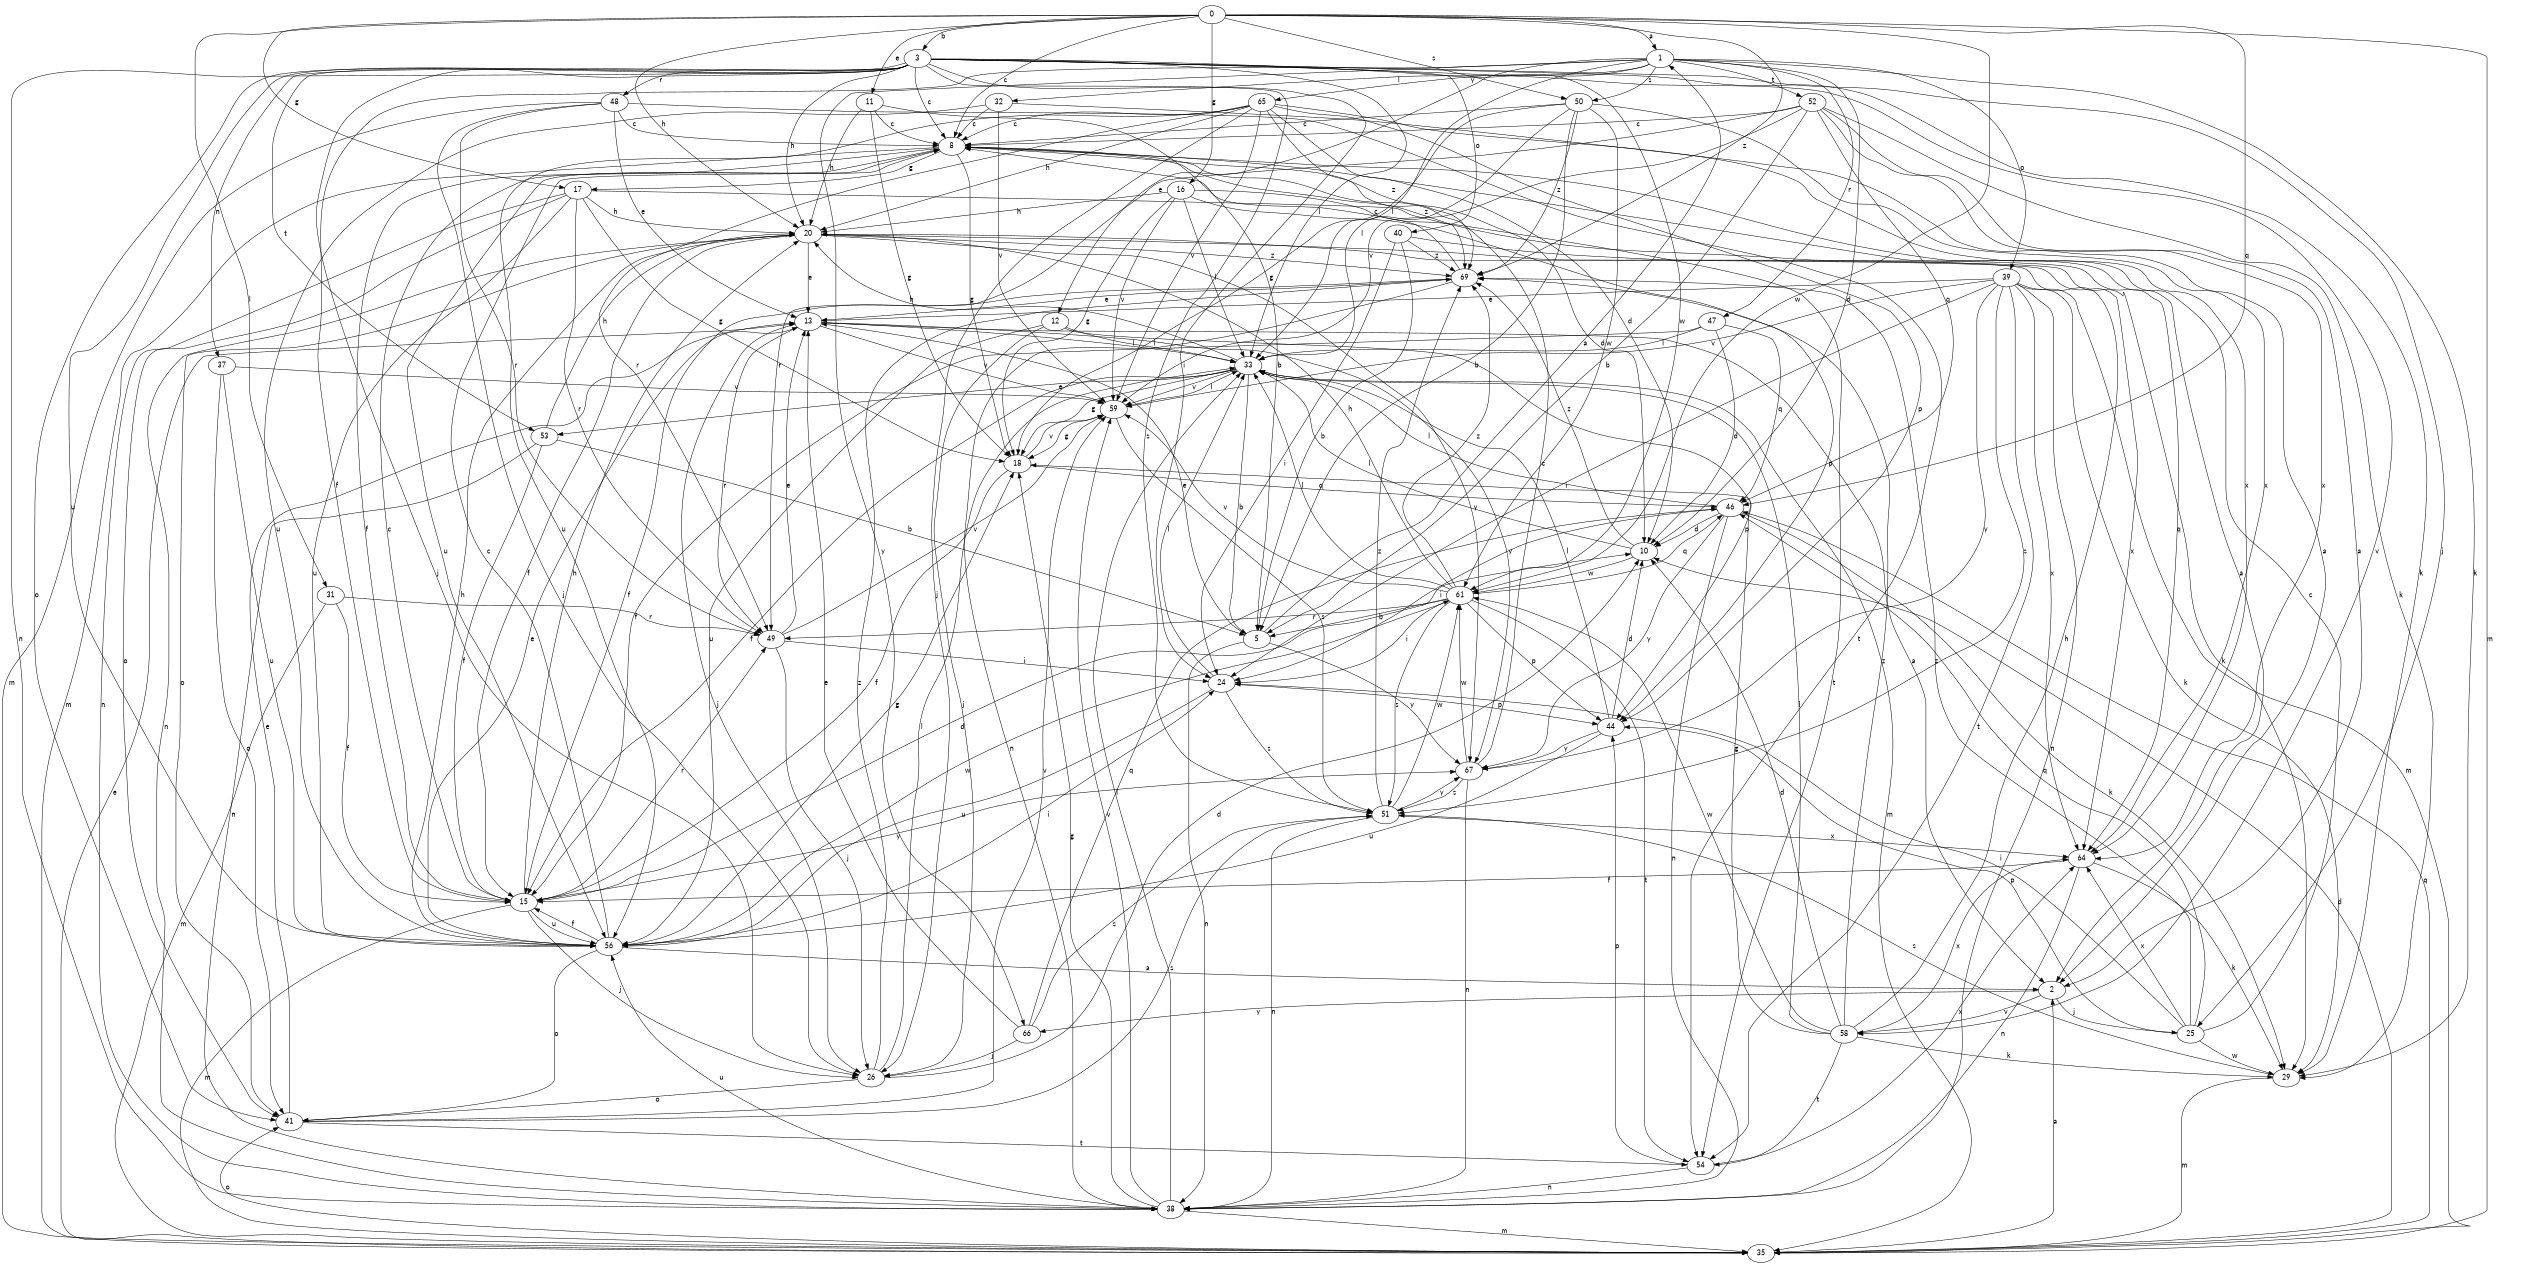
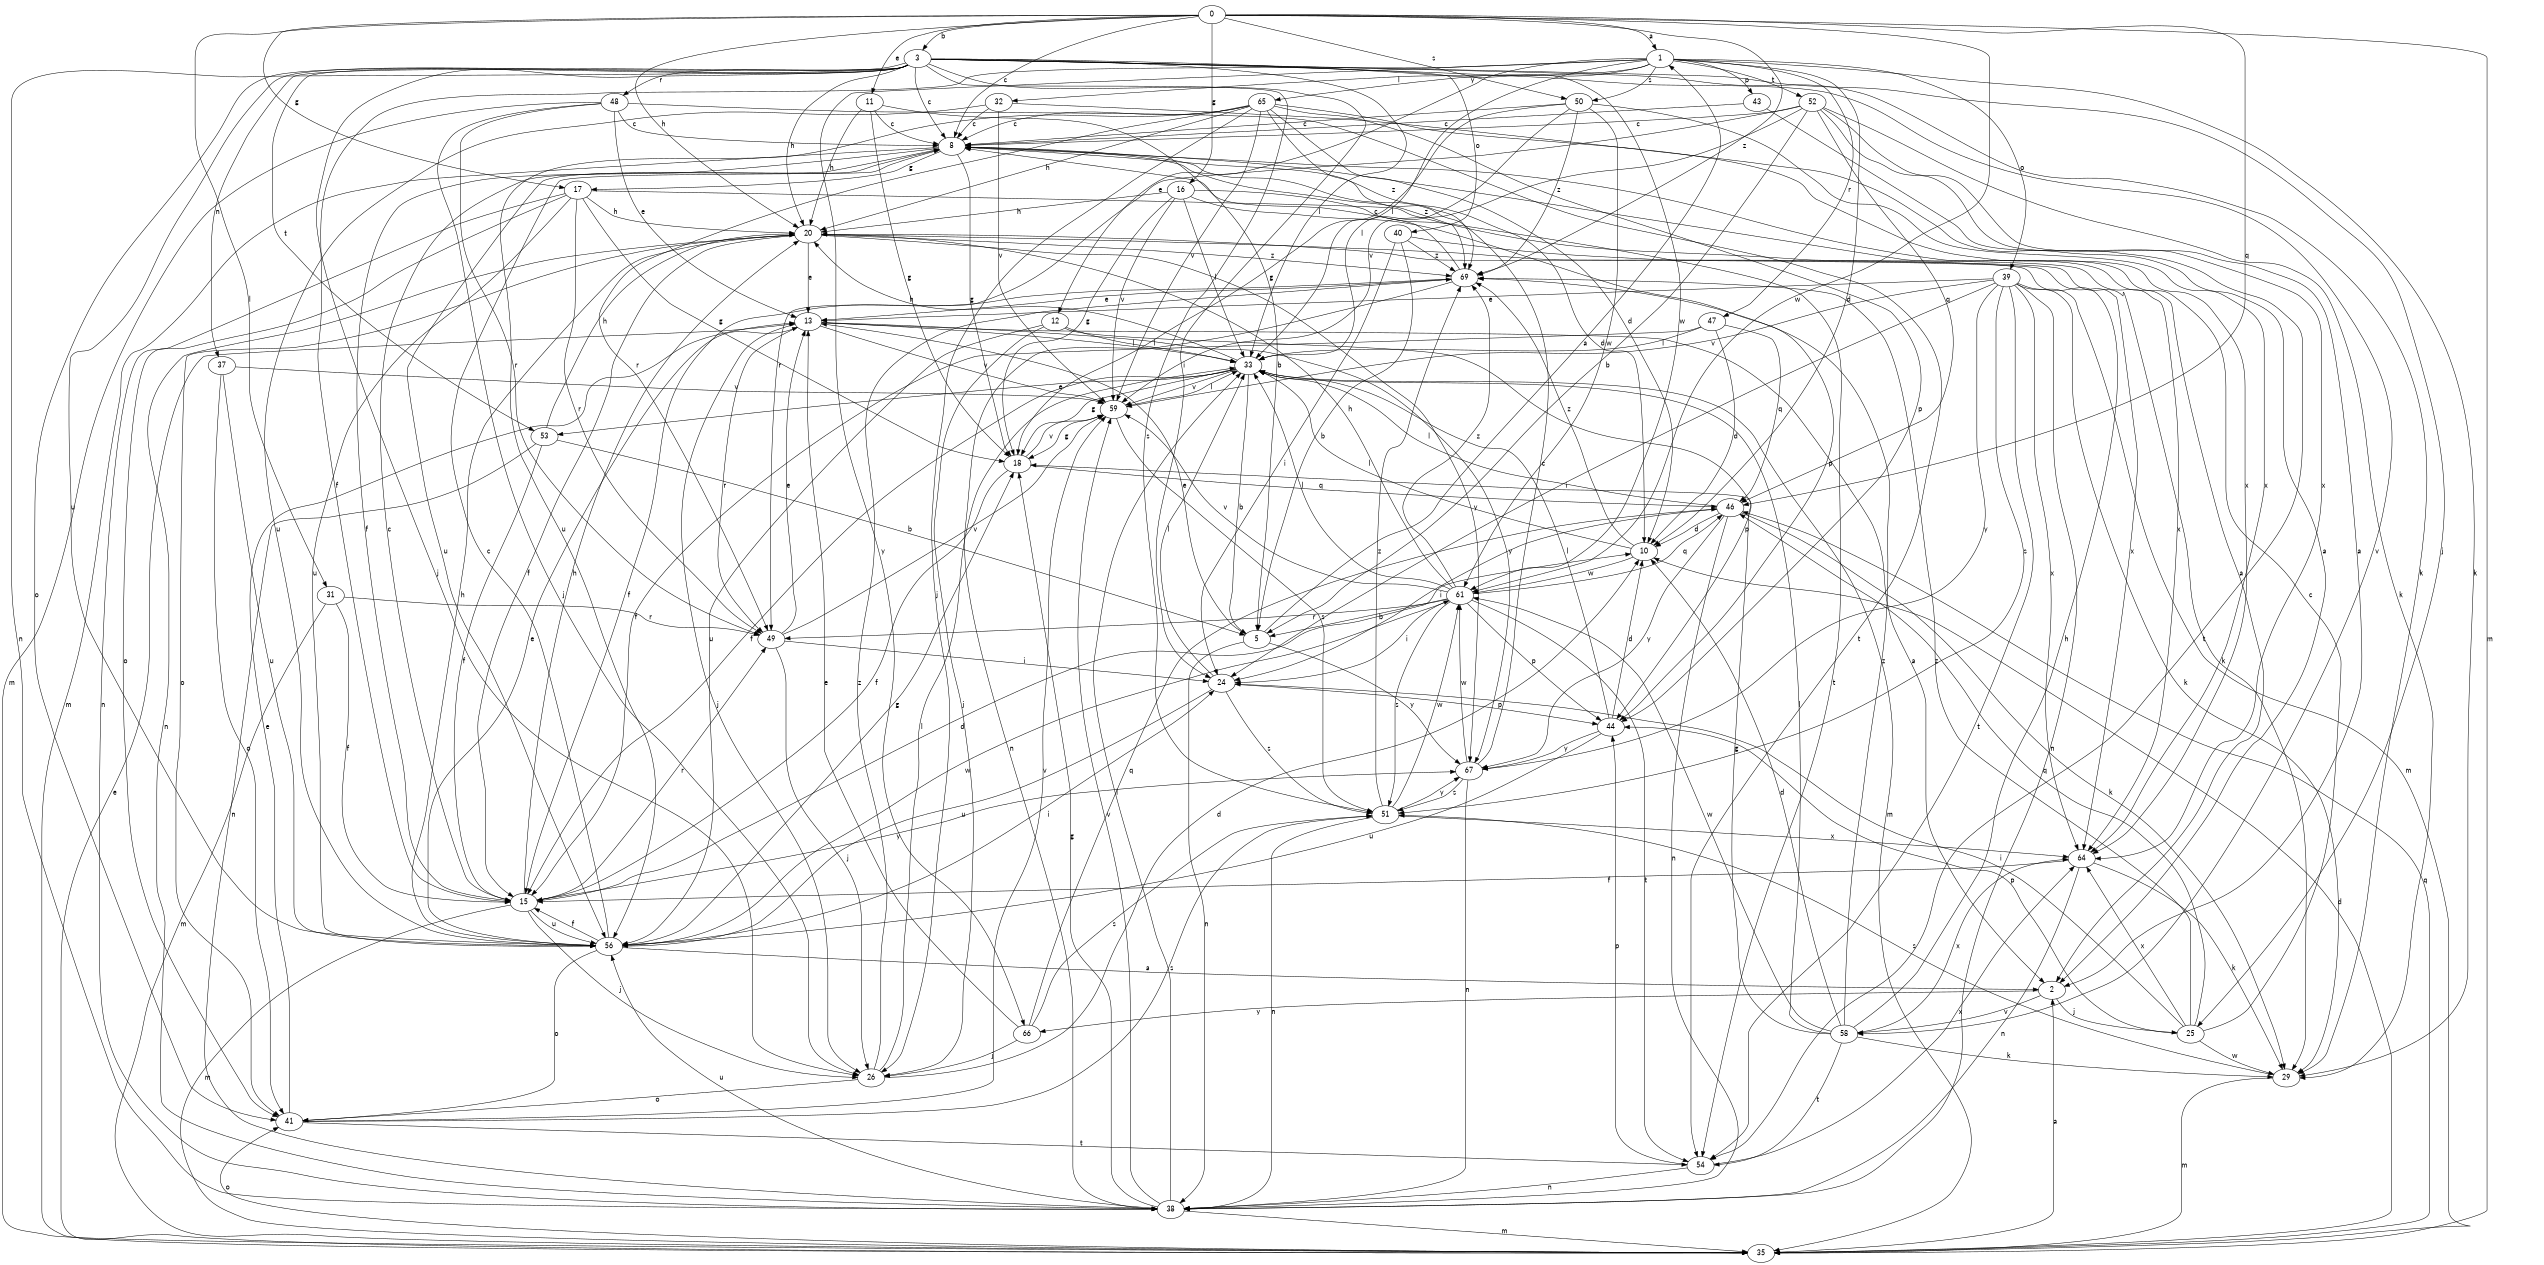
node "43": added
edge "50" -> "5": removed, label "b"
edge "17" -> "64": label "q" -> "x"
